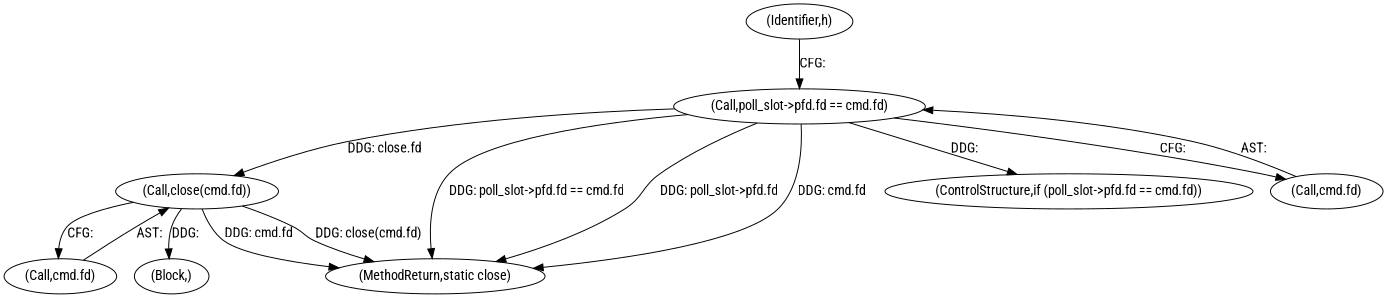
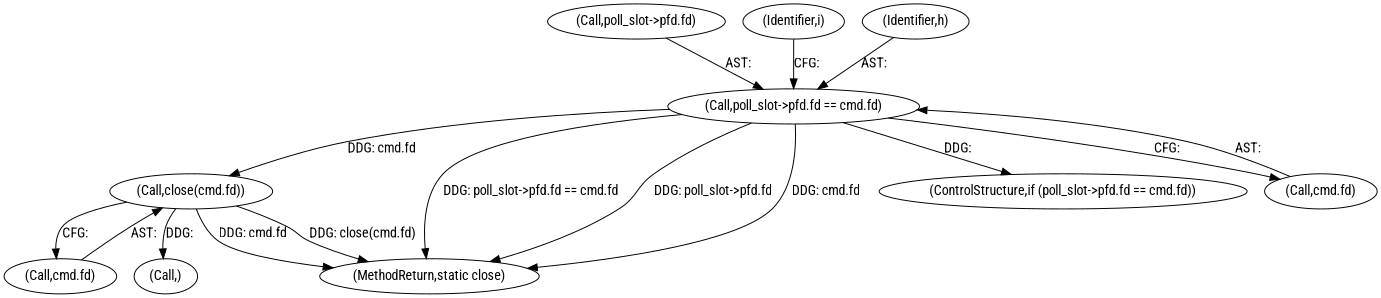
node "(Call,poll_slot->pfd.fd)": added
node "(Identifier,i)": added
edge "(Identifier,h)" -> "(Call,poll_slot->pfd.fd == cmd.fd)": label "CFG: " -> "AST: "
edge "(Call,poll_slot->pfd.fd == cmd.fd)" -> "(Call,close(cmd.fd))": label "DDG: close.fd" -> "DDG: cmd.fd"
node "(Block,)": label "(Block,)" -> "(Call,)"
